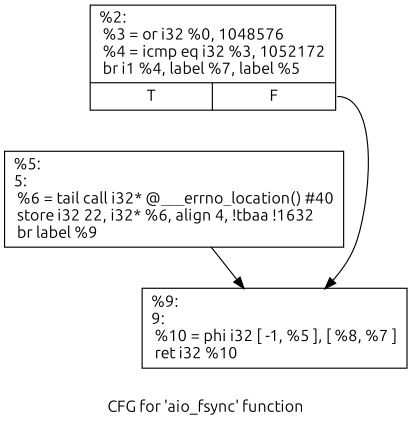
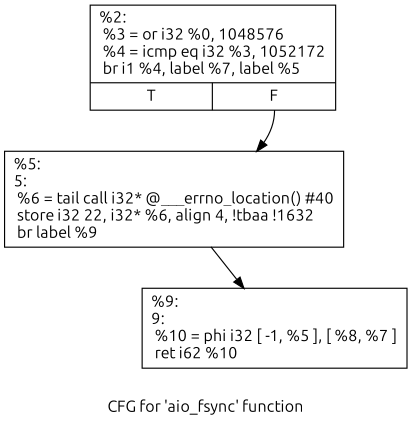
edge "%2:" -> "%9:": now "%2:" -> "%5:"
node "%9:": text "ret i32 %10" -> "ret i62 %10"
